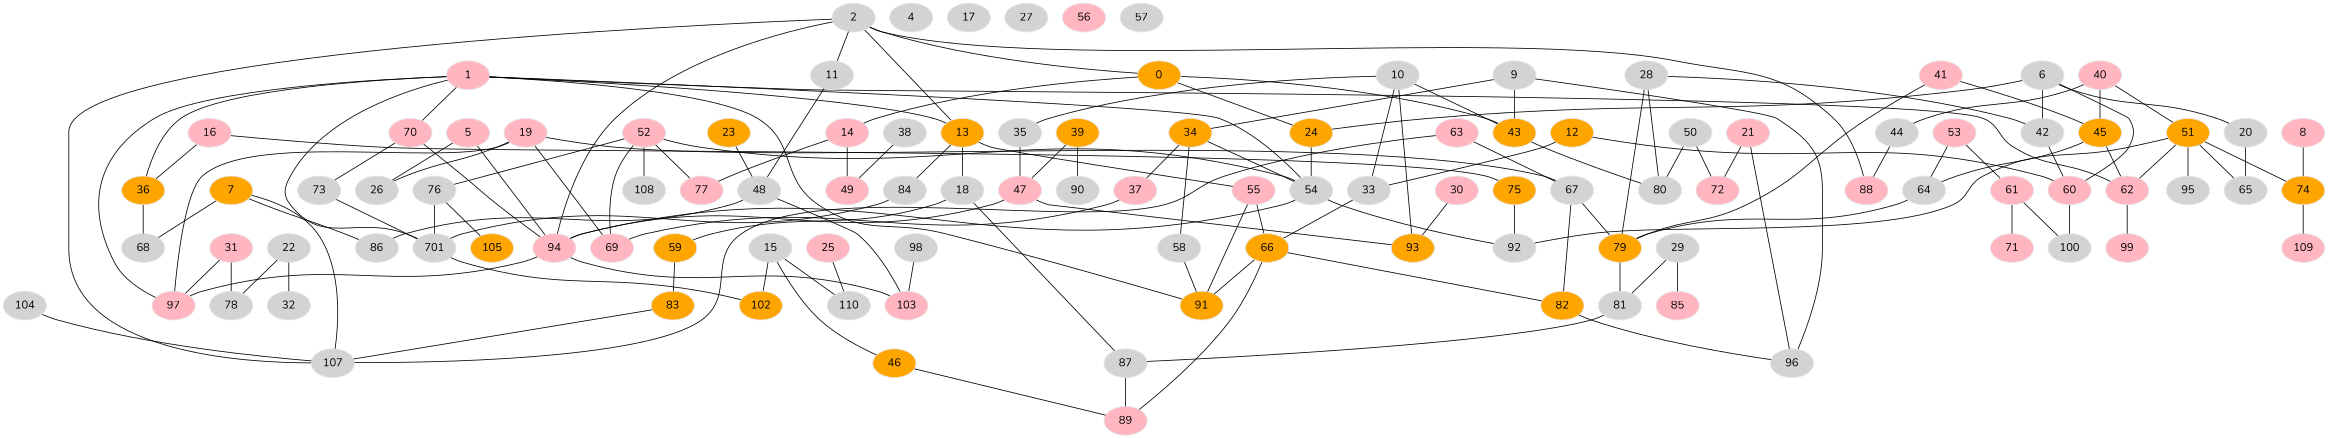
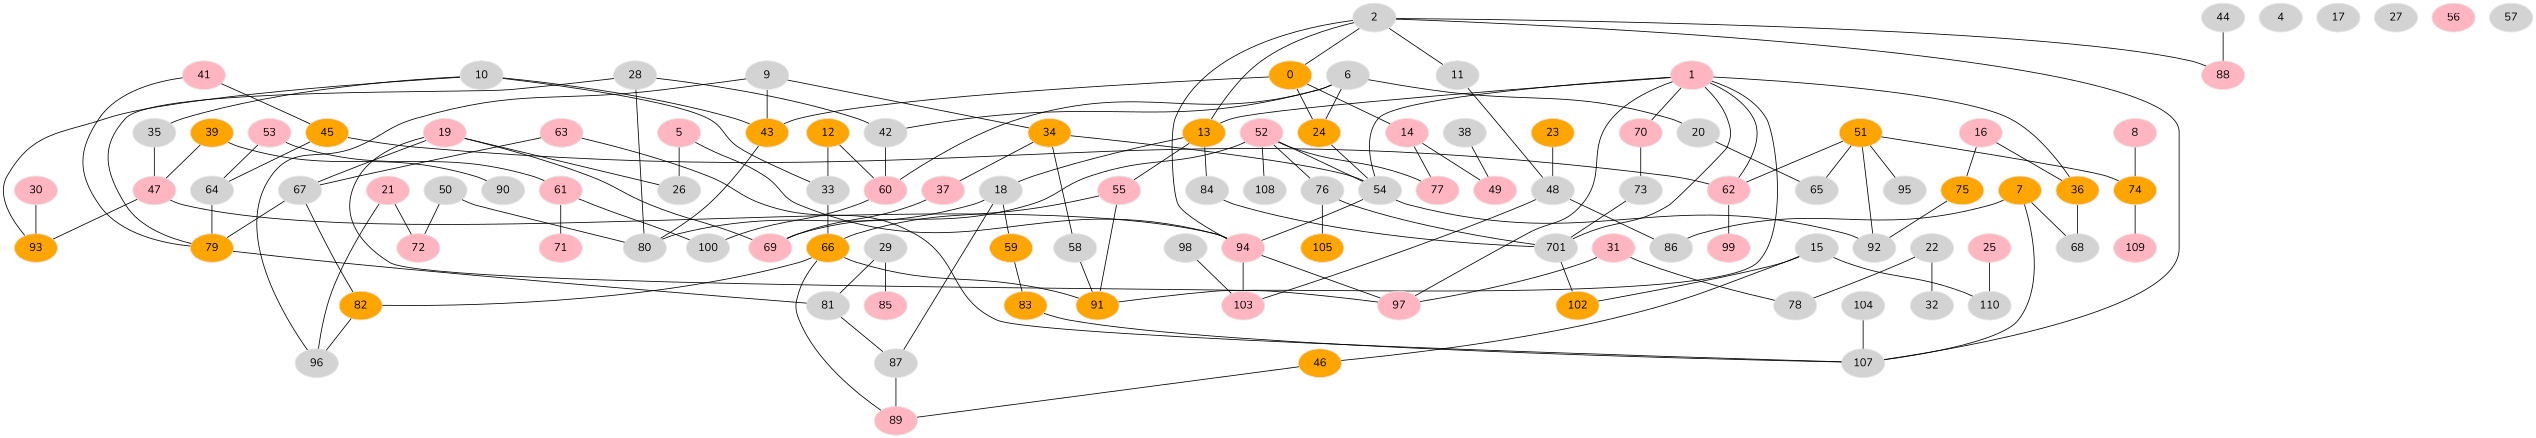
node "40": removed
edge "70" -- "94": removed
edge "18" -- "80": added
